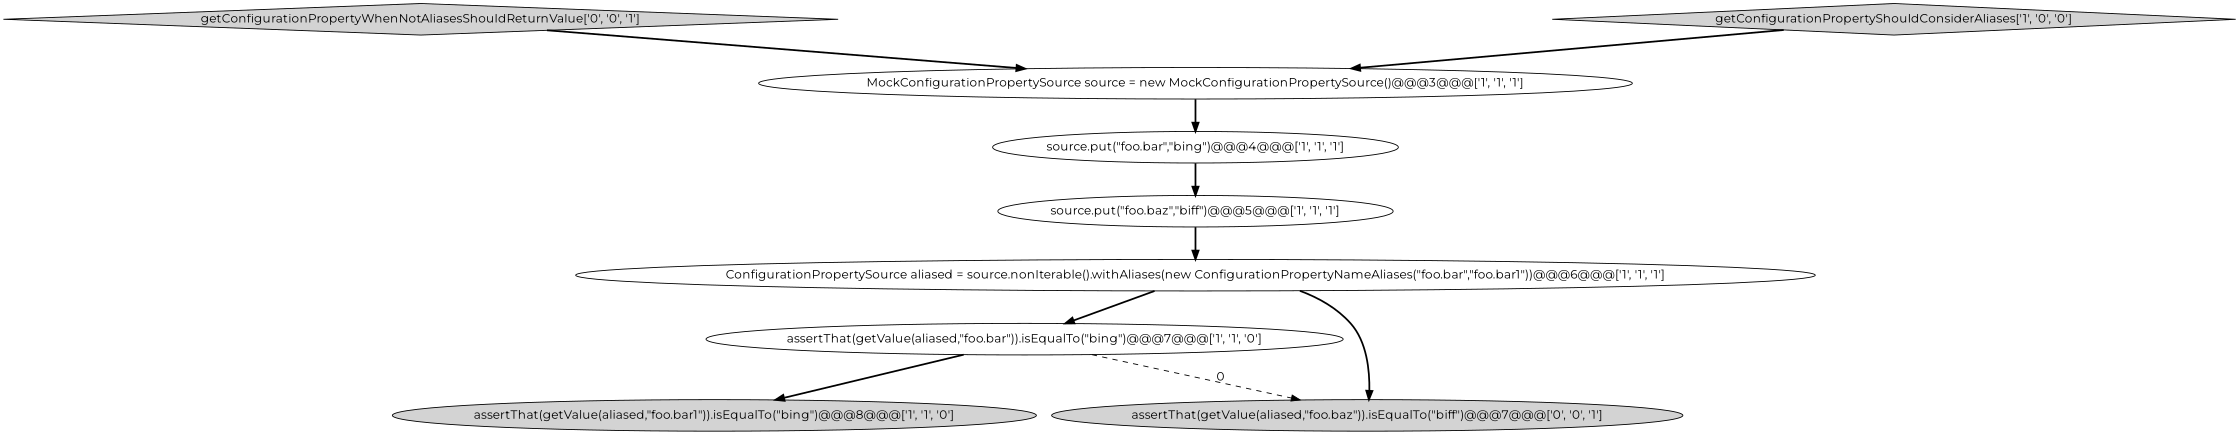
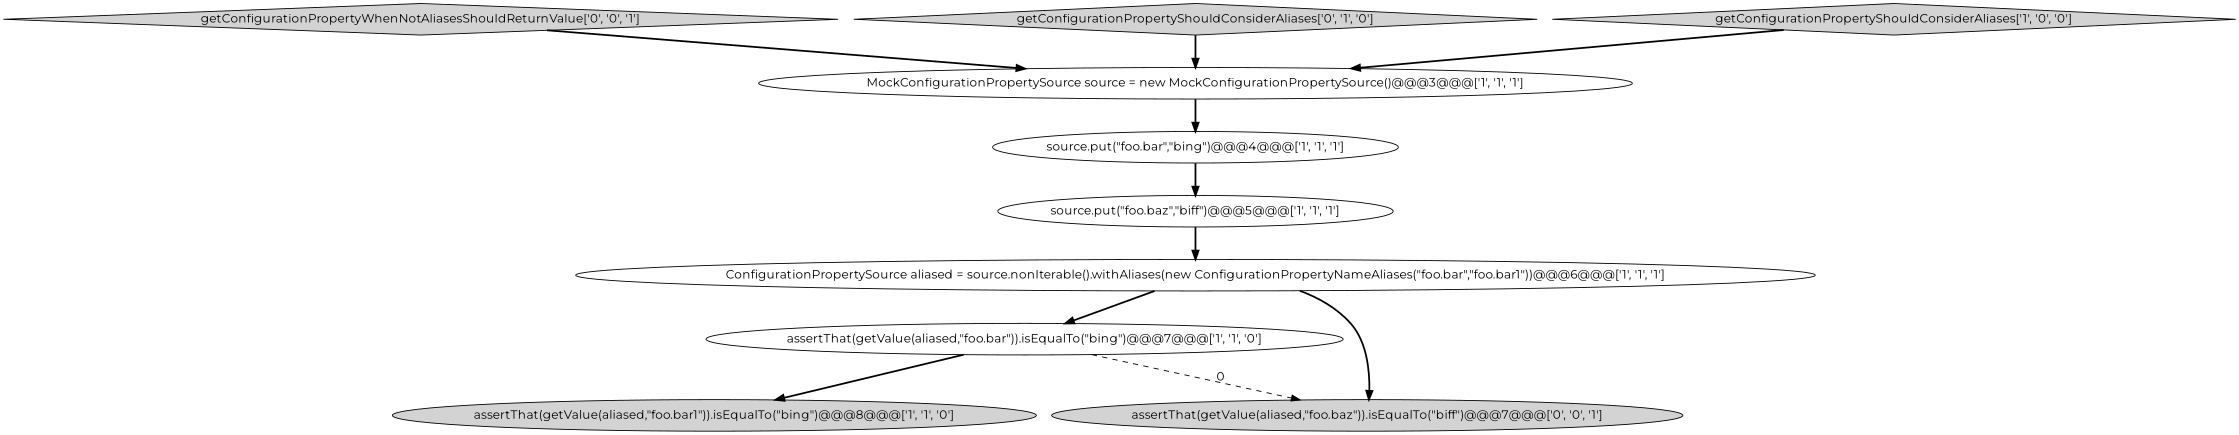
node "getConfigurationPropertyShouldConsiderAliases['0', '1', '0']": added
